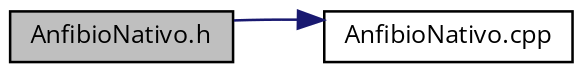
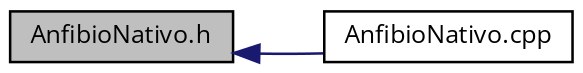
edge "AnfibioNativo.h" -> "AnfibioNativo.cpp": reversed
